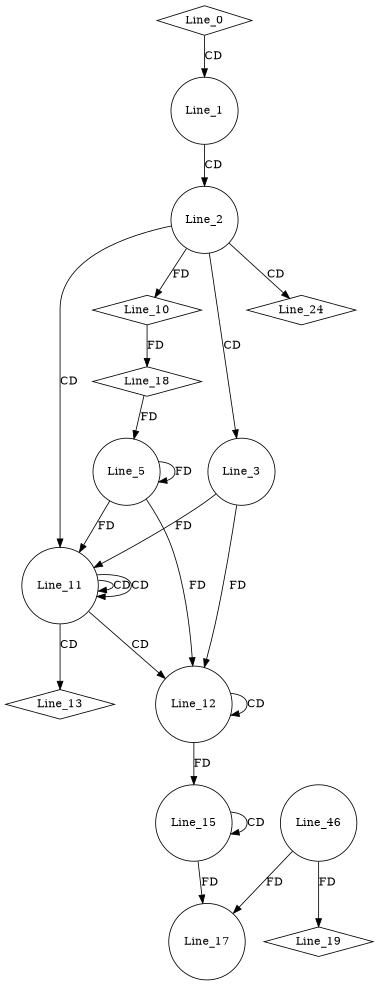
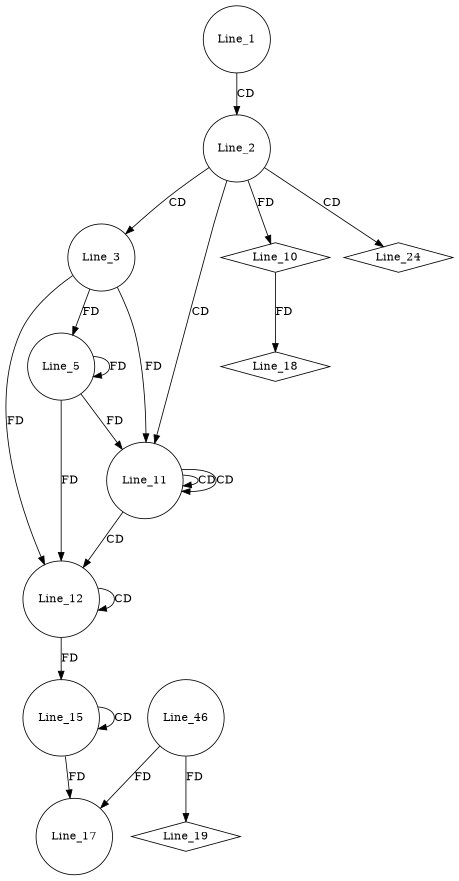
node "Line_0": removed
edge "Line_18" -> "Line_5": now "Line_3" -> "Line_5"
node "Line_13": removed
